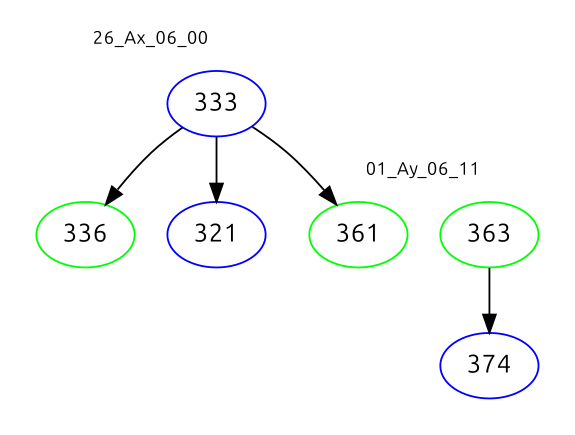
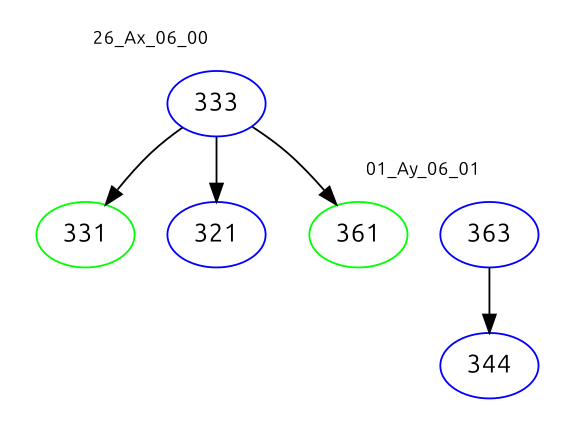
cluster "01_Ay_06_11": label "01_Ay_06_11" -> "01_Ay_06_01"
node "336": label "336" -> "331"
node "363": color green -> blue
node "374": label "374" -> "344"
